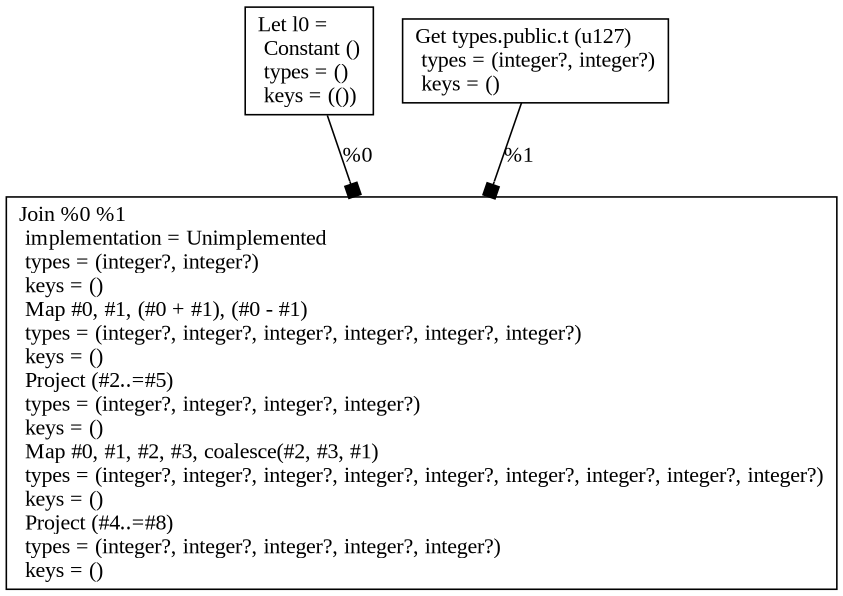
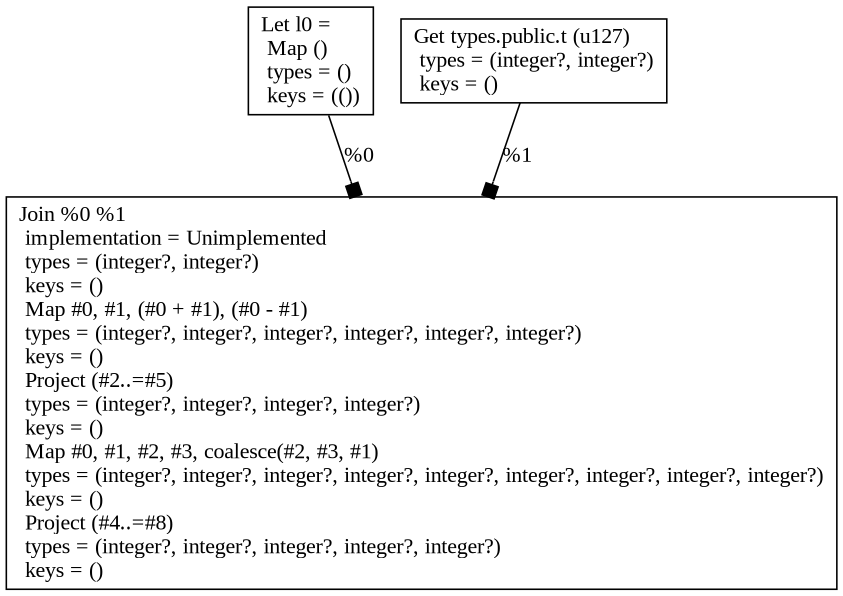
node "Let l0 = Constant () types = () keys = (())": label "Let l0 = Constant () types = () keys = (())" -> "Let l0 = Map () types = () keys = (())"
